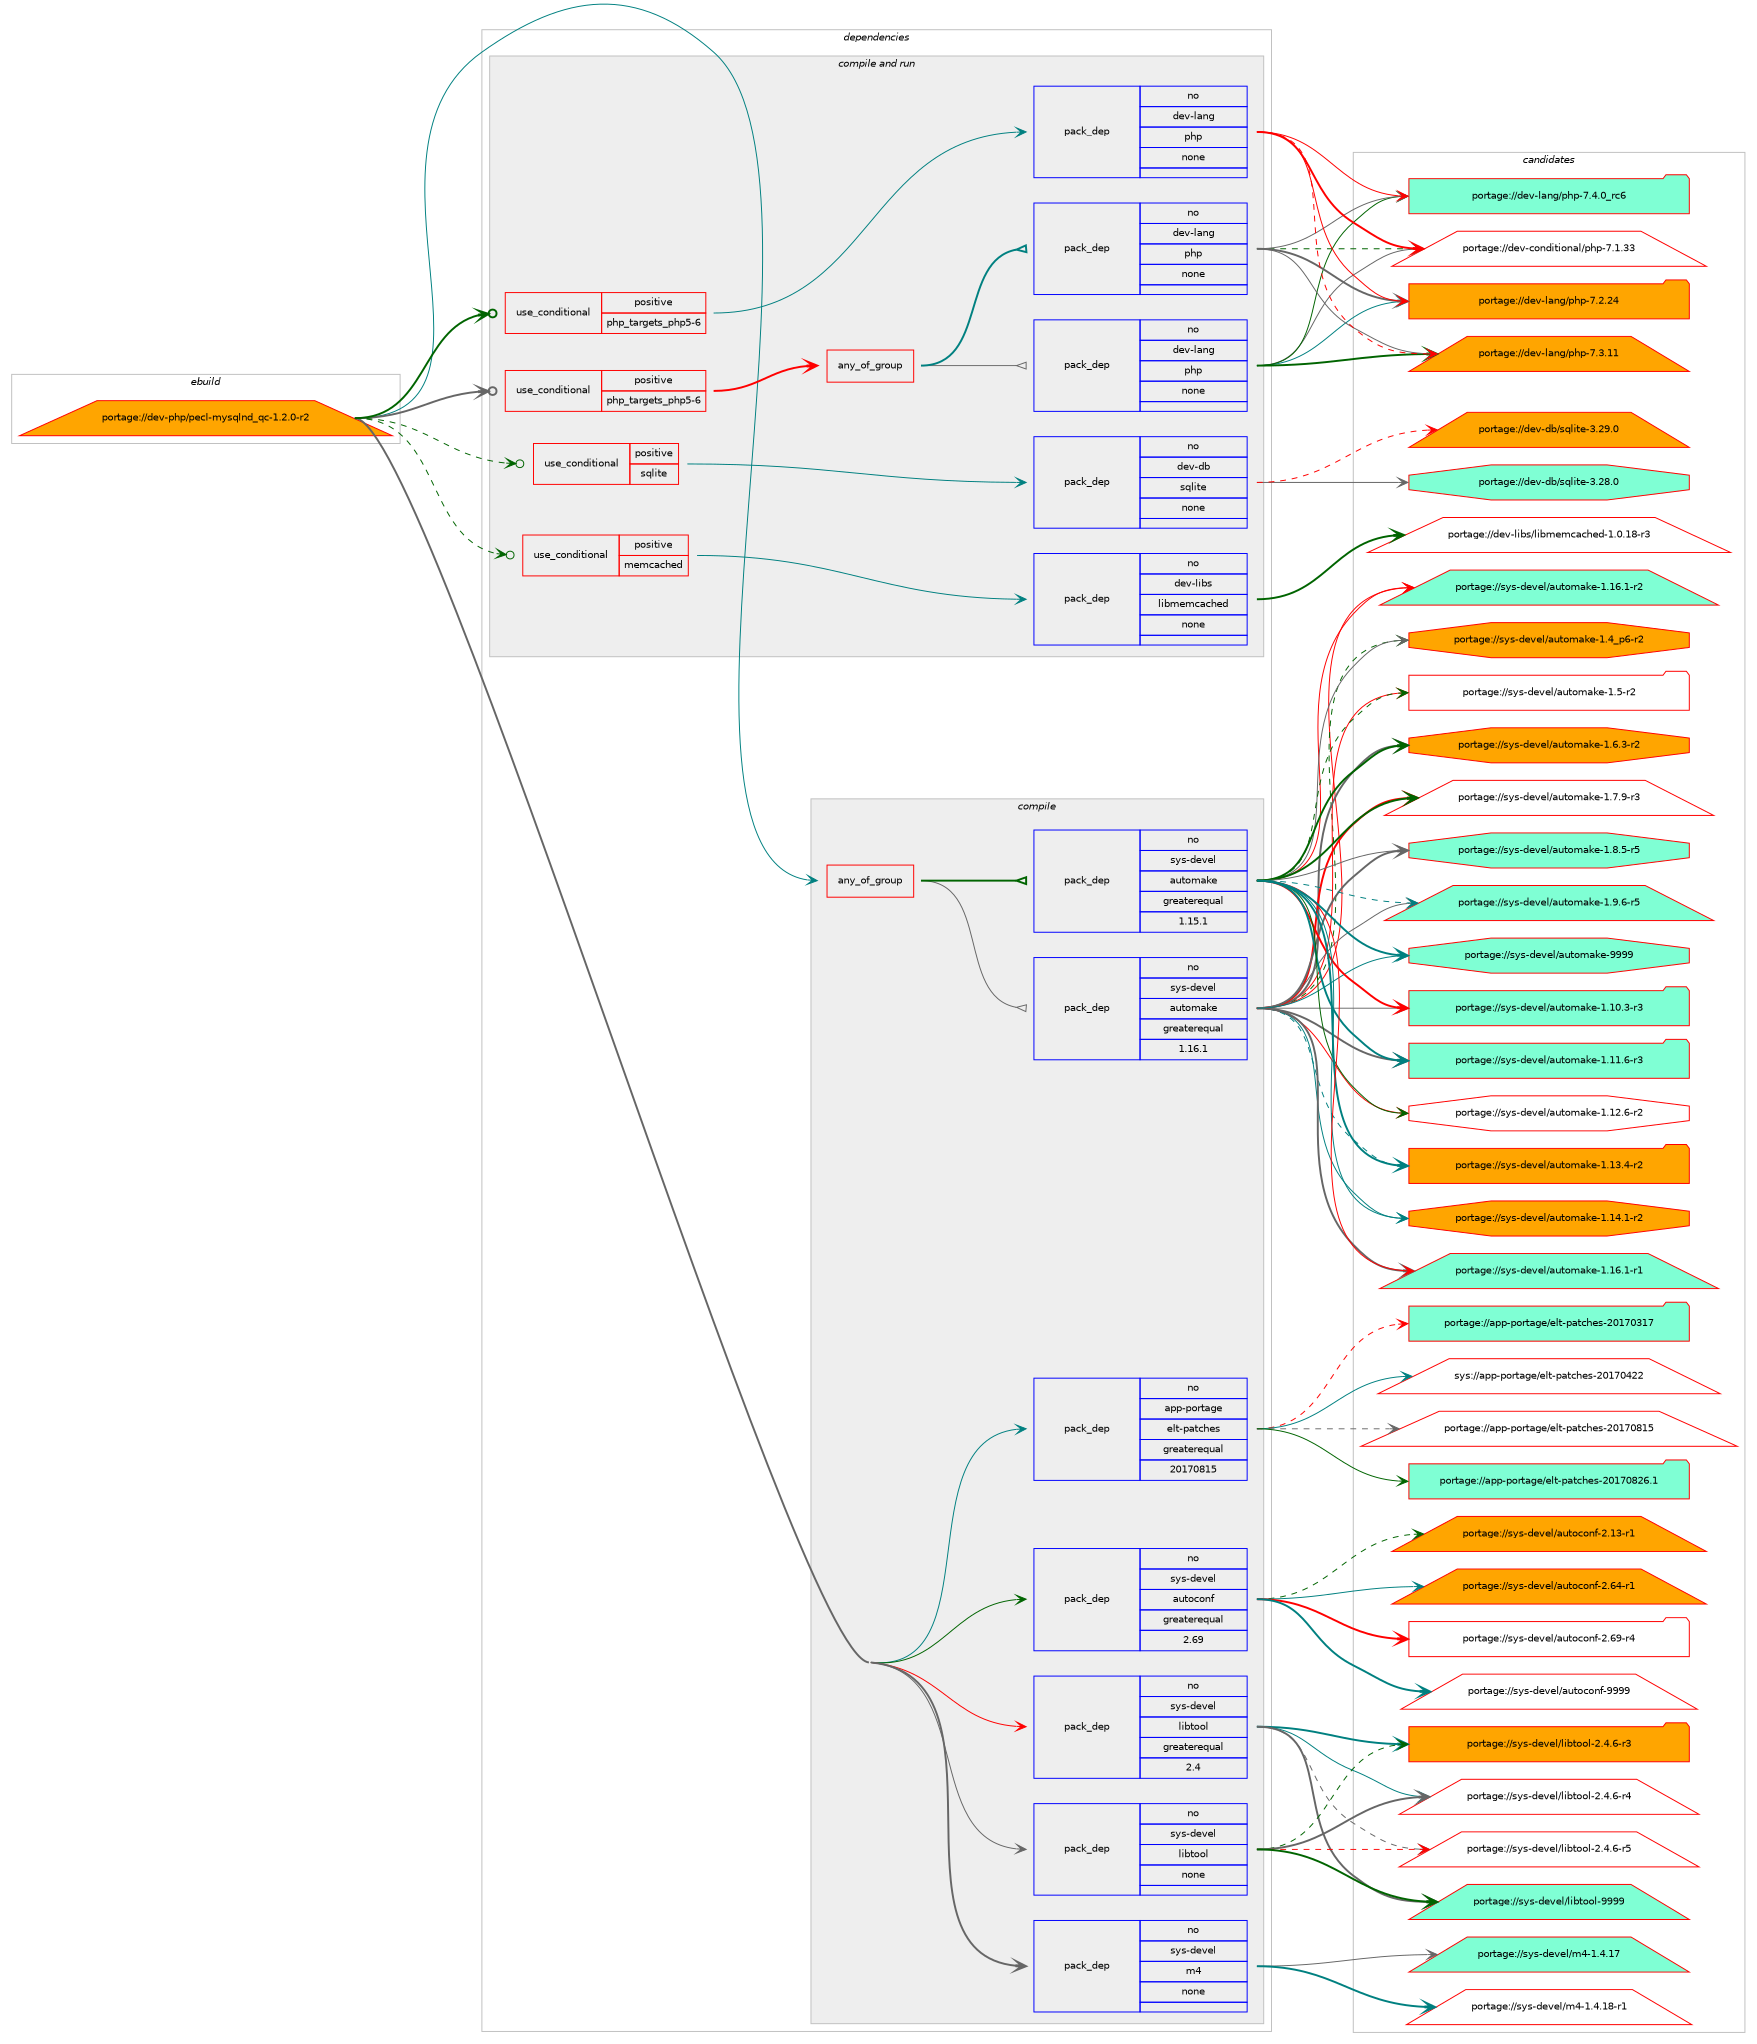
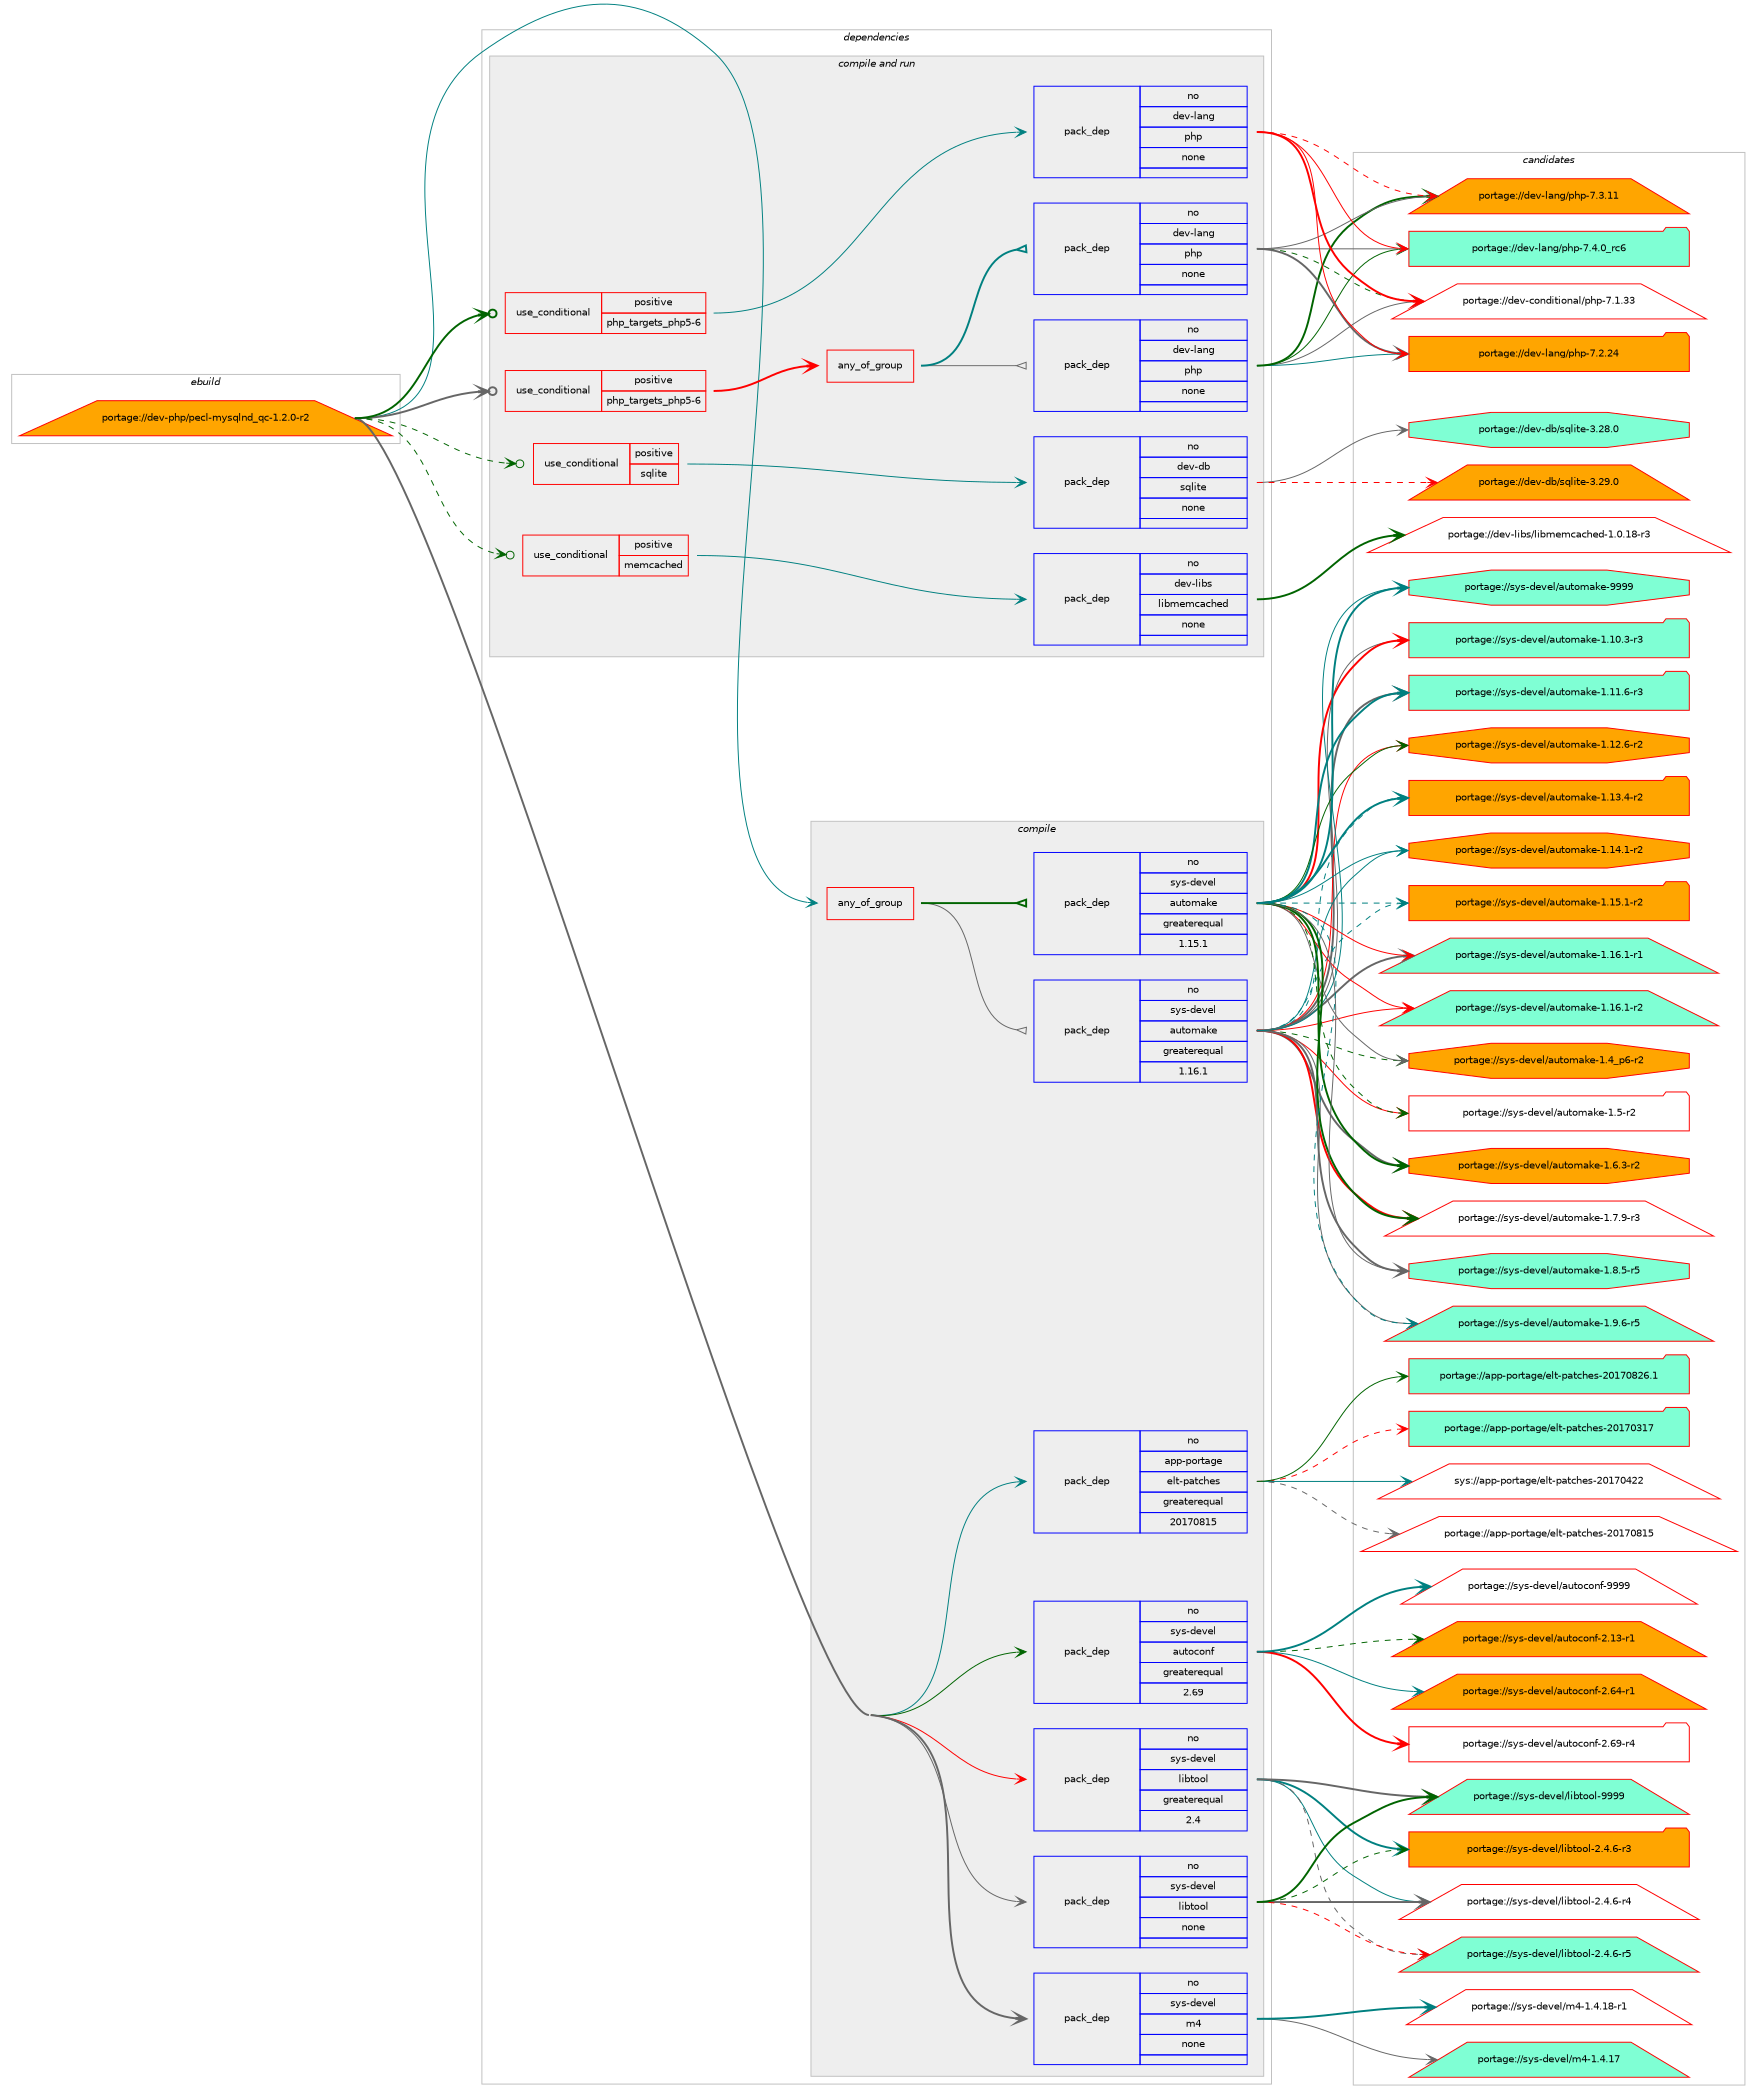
node "portage://sys-devel/automake-1.15.1-r2": added
node "portage://sys-devel/automake-1.12.6-r2": fillcolor white -> orange
node "portage://sys-devel/libtool-2.4.6-r5": fillcolor white -> aquamarine
